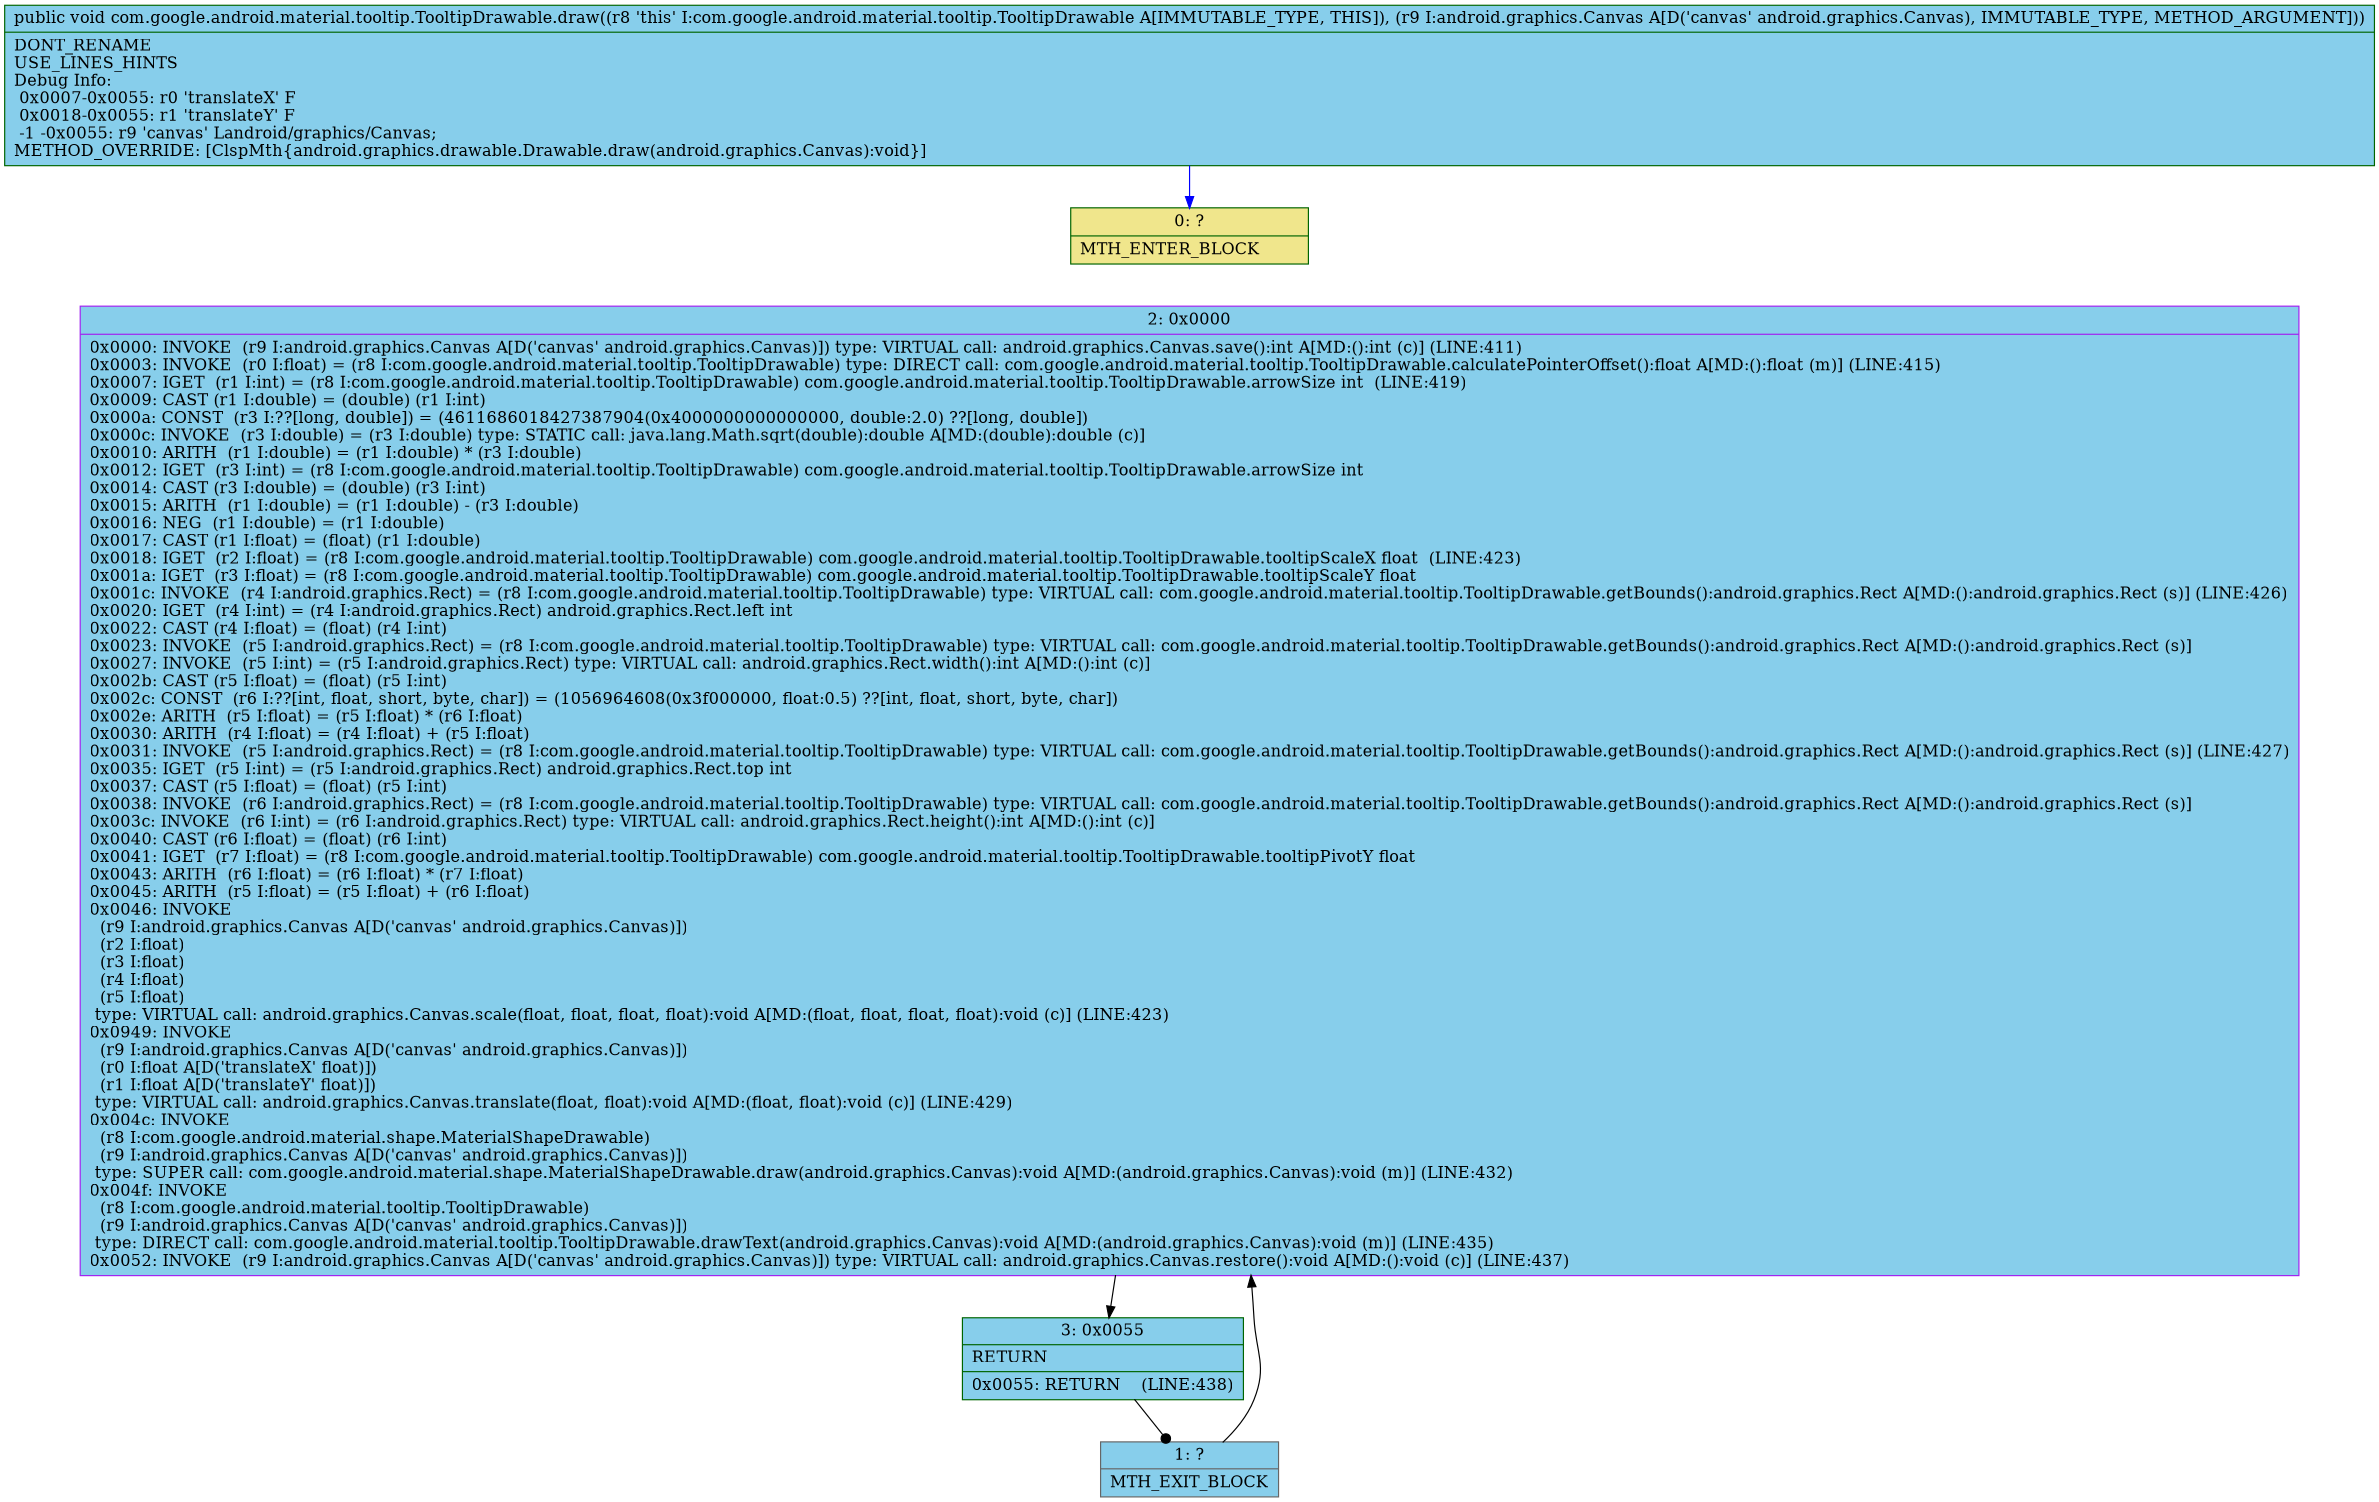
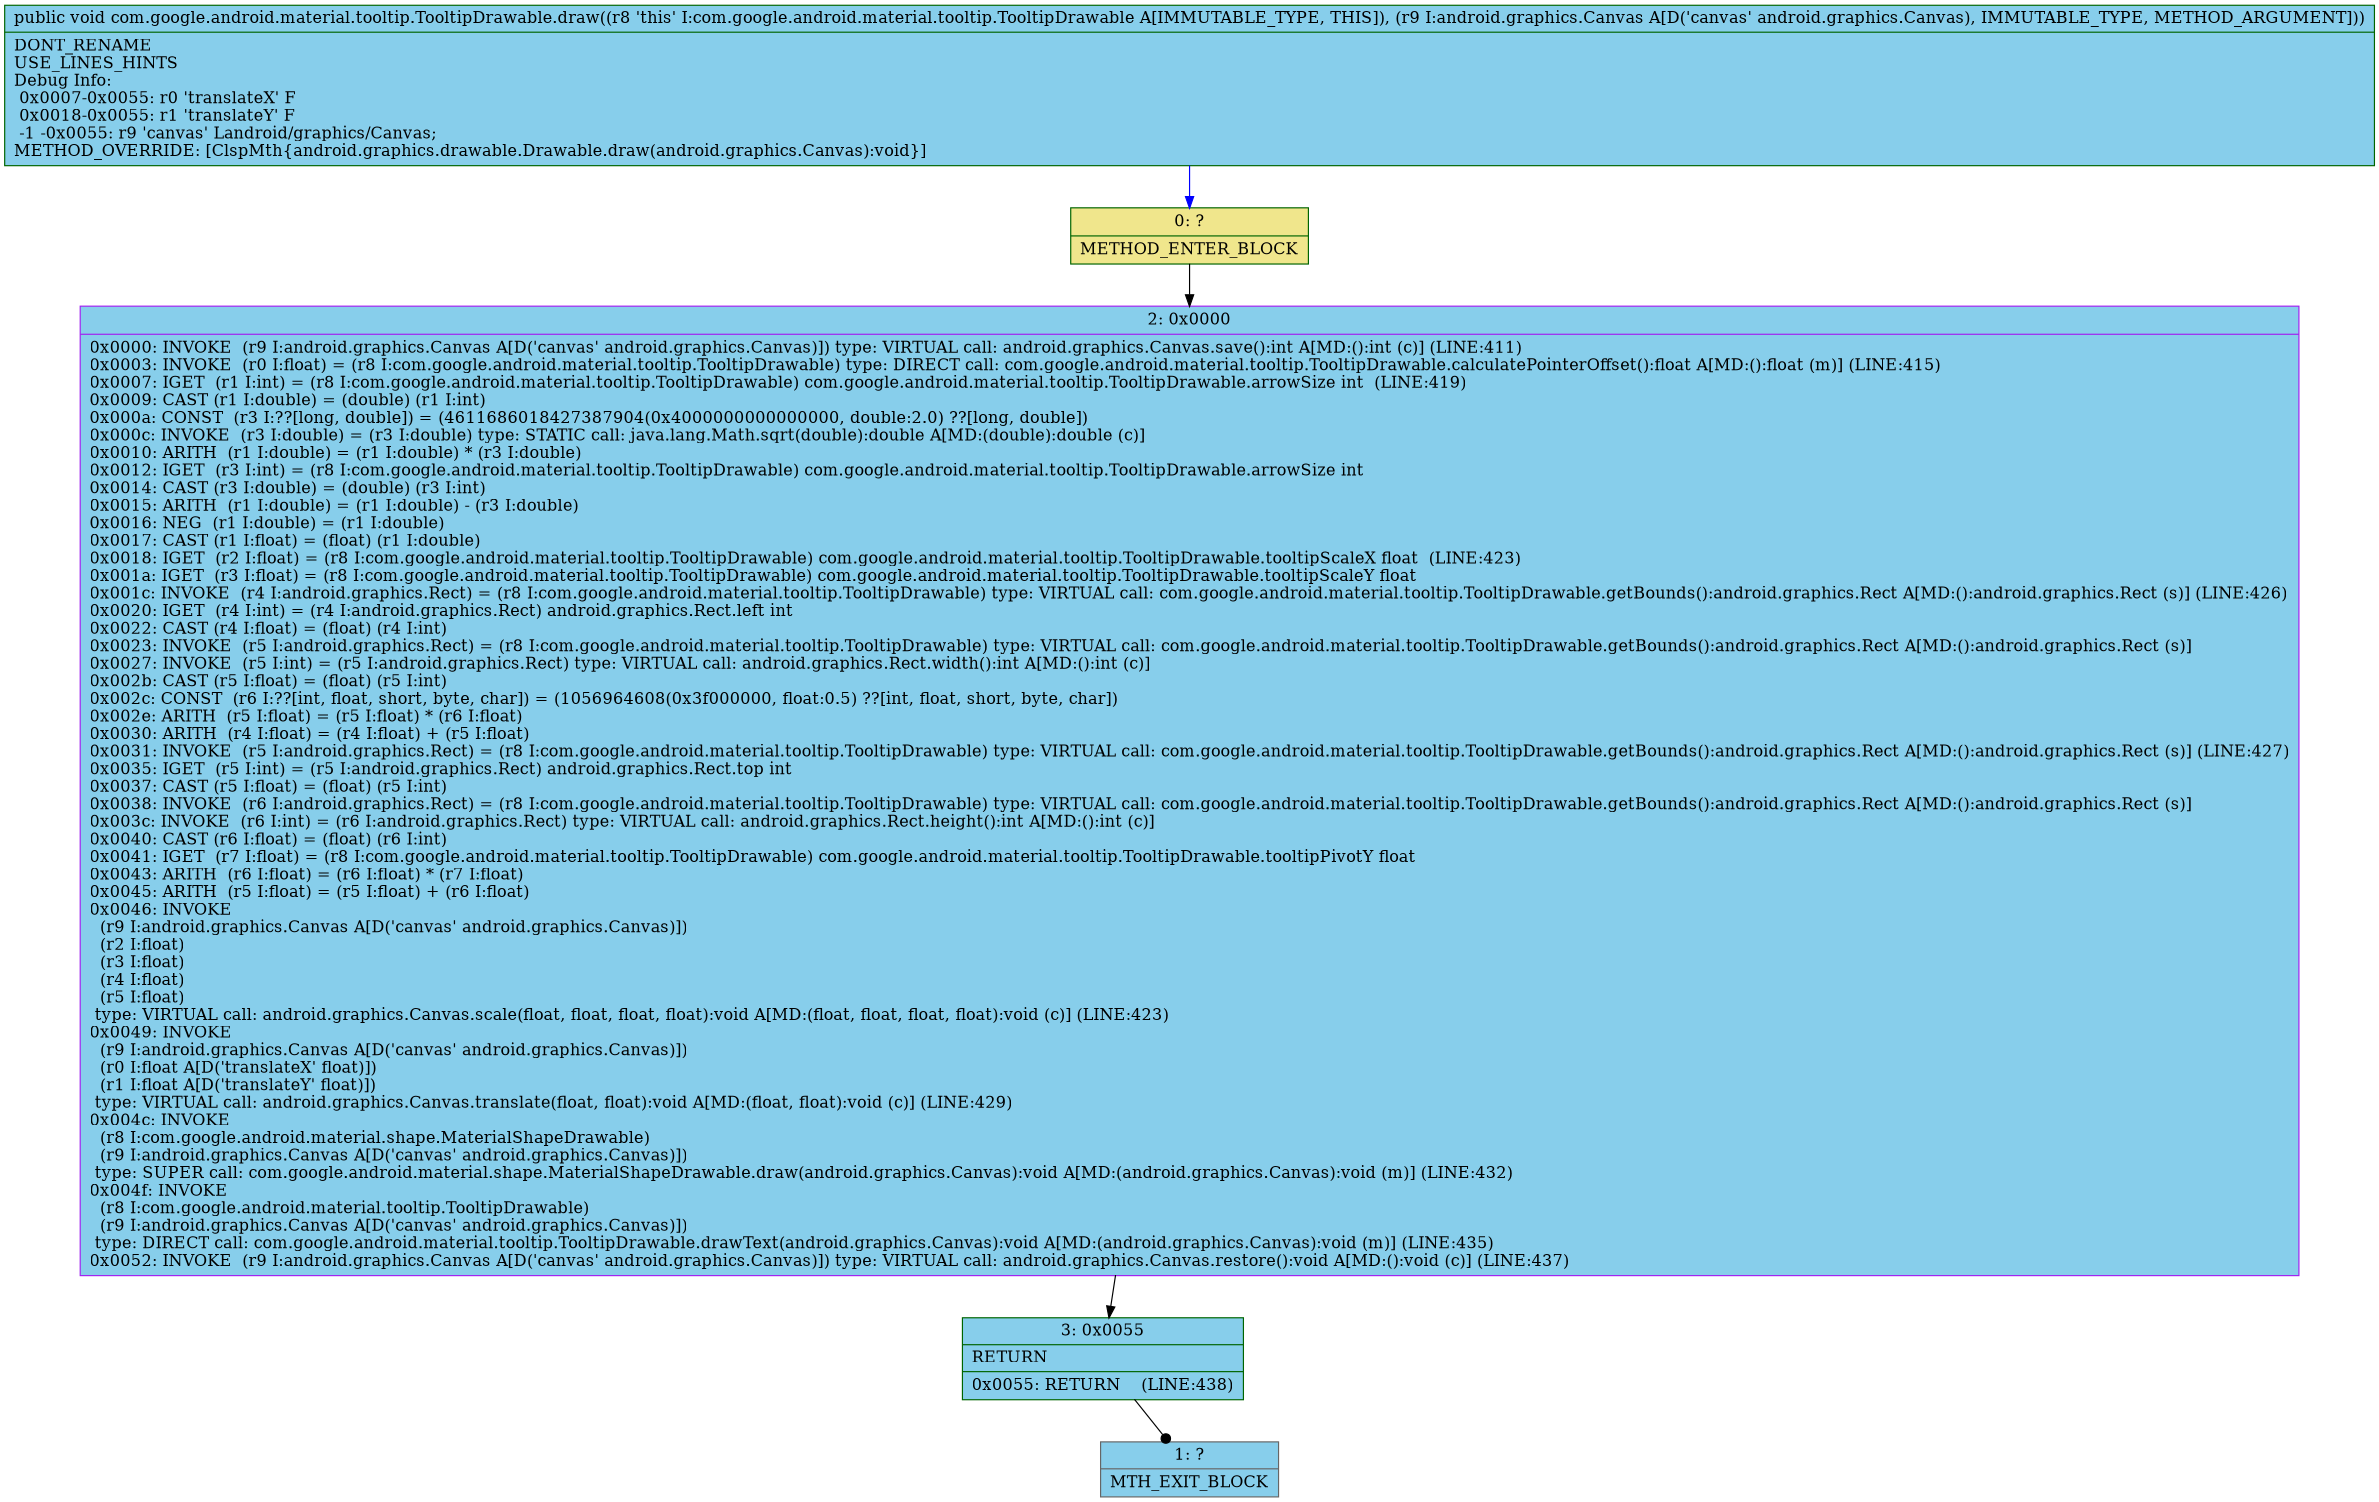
node "0: ?": text "MTH_ENTER_BLOCK" -> "METHOD_ENTER_BLOCK"
node "2: 0x0000": text "0x0949: INVOKE" -> "0x0049: INVOKE"
edge "1: ?" -> "2: 0x0000": now "0: ?" -> "2: 0x0000"
